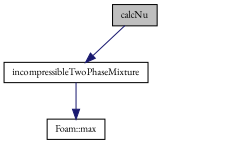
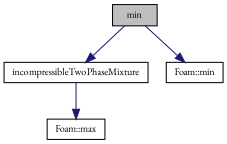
node "calcNu": label "calcNu" -> "min"
node "Foam::min": added
